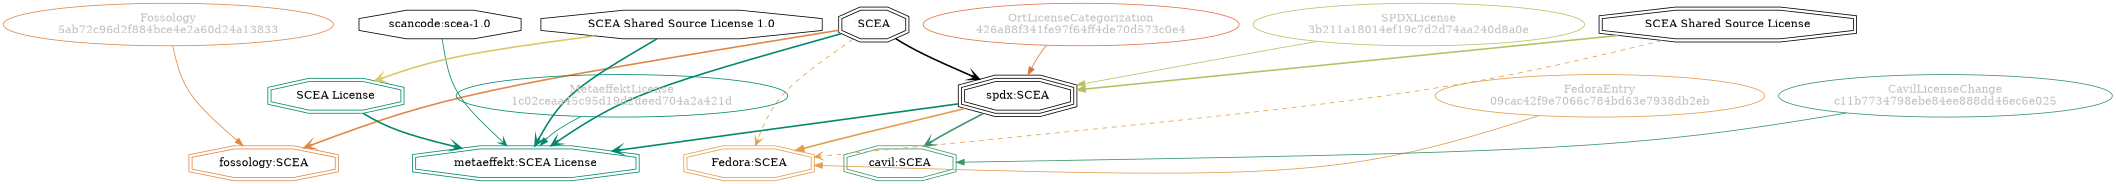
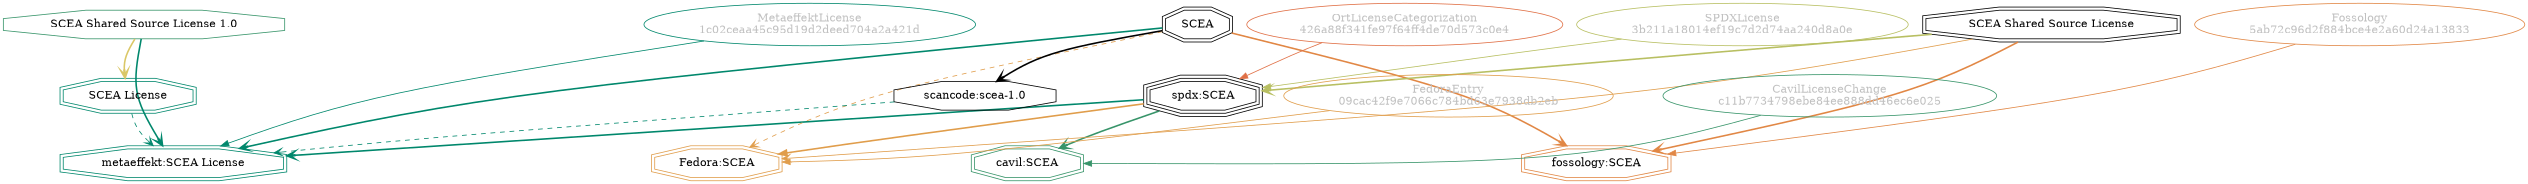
node "SCEA Shared Source License 1.0": color black -> #379469
edge "SCEA" -> "spdx:SCEA": now "SCEA" -> "scancode:scea-1.0"
edge "SCEA Shared Source License" -> "spdx:SCEA": arrowhead normal -> vee
edge "scancode:scea-1.0" -> "metaeffekt:SCEA License": style solid -> dashed
edge "SCEA Shared Source License" -> "fossology:SCEA": added
edge "SCEA Shared Source License" -> "Fedora:SCEA": style dashed -> solid
edge "SCEA License" -> "metaeffekt:SCEA License": style bold -> dashed
